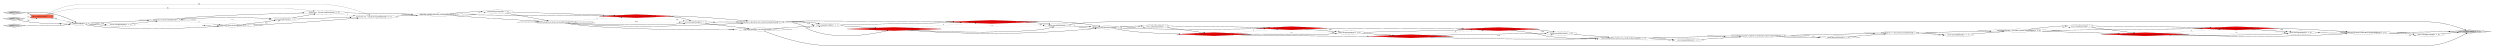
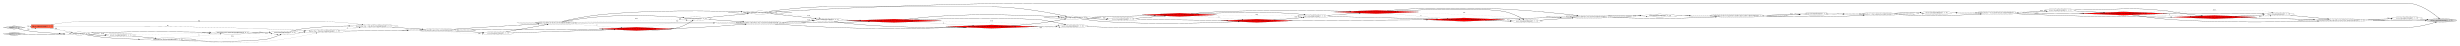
edge "!(obj instanceof Marker)@@@6@@@['1', '1', '0']" -> "Marker that = (Marker)obj@@@9@@@['1', '1', '0']": style bold -> dashed
node "equals['0', '1', '0']": removed
edge "!(obj instanceof LineBorder)@@@6@@@['0', '0', '1']" -> "LineBorder that = (LineBorder)obj@@@9@@@['0', '0', '1']": removed
edge "return false@@@20@@@['1', '1', '0']" -> "this.alpha != that.alpha@@@22@@@['1', '1', '0']": now "!this.insets.equals(that.insets)@@@16@@@['0', '0', '1']" -> "this.alpha != that.alpha@@@22@@@['1', '1', '0']"
node "return true@@@19@@@['1', '1', '1']": shape diamond -> ellipse
node "return false@@@32@@@['1', '1', '0']": shape ellipse -> diamond
